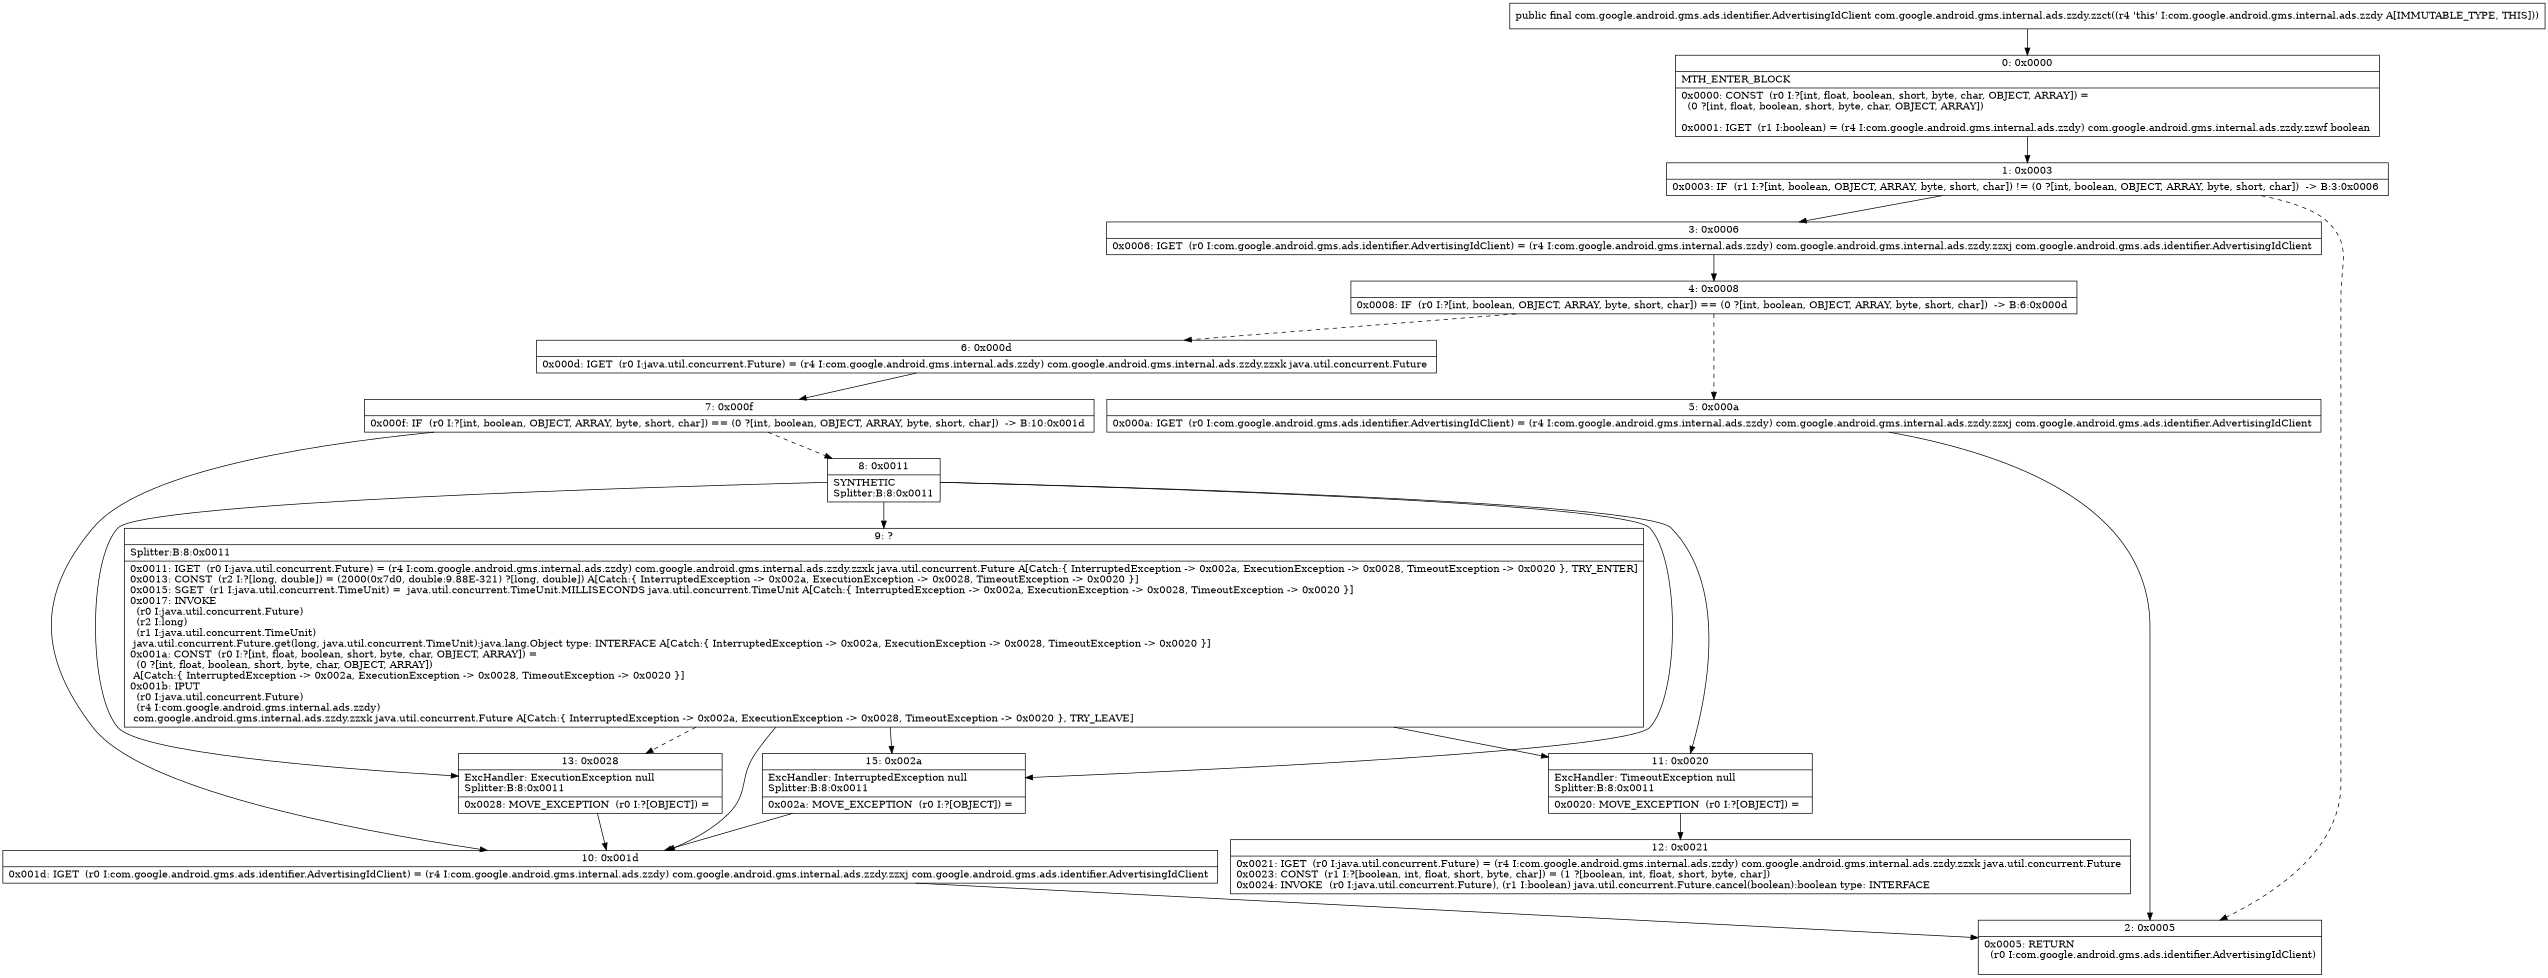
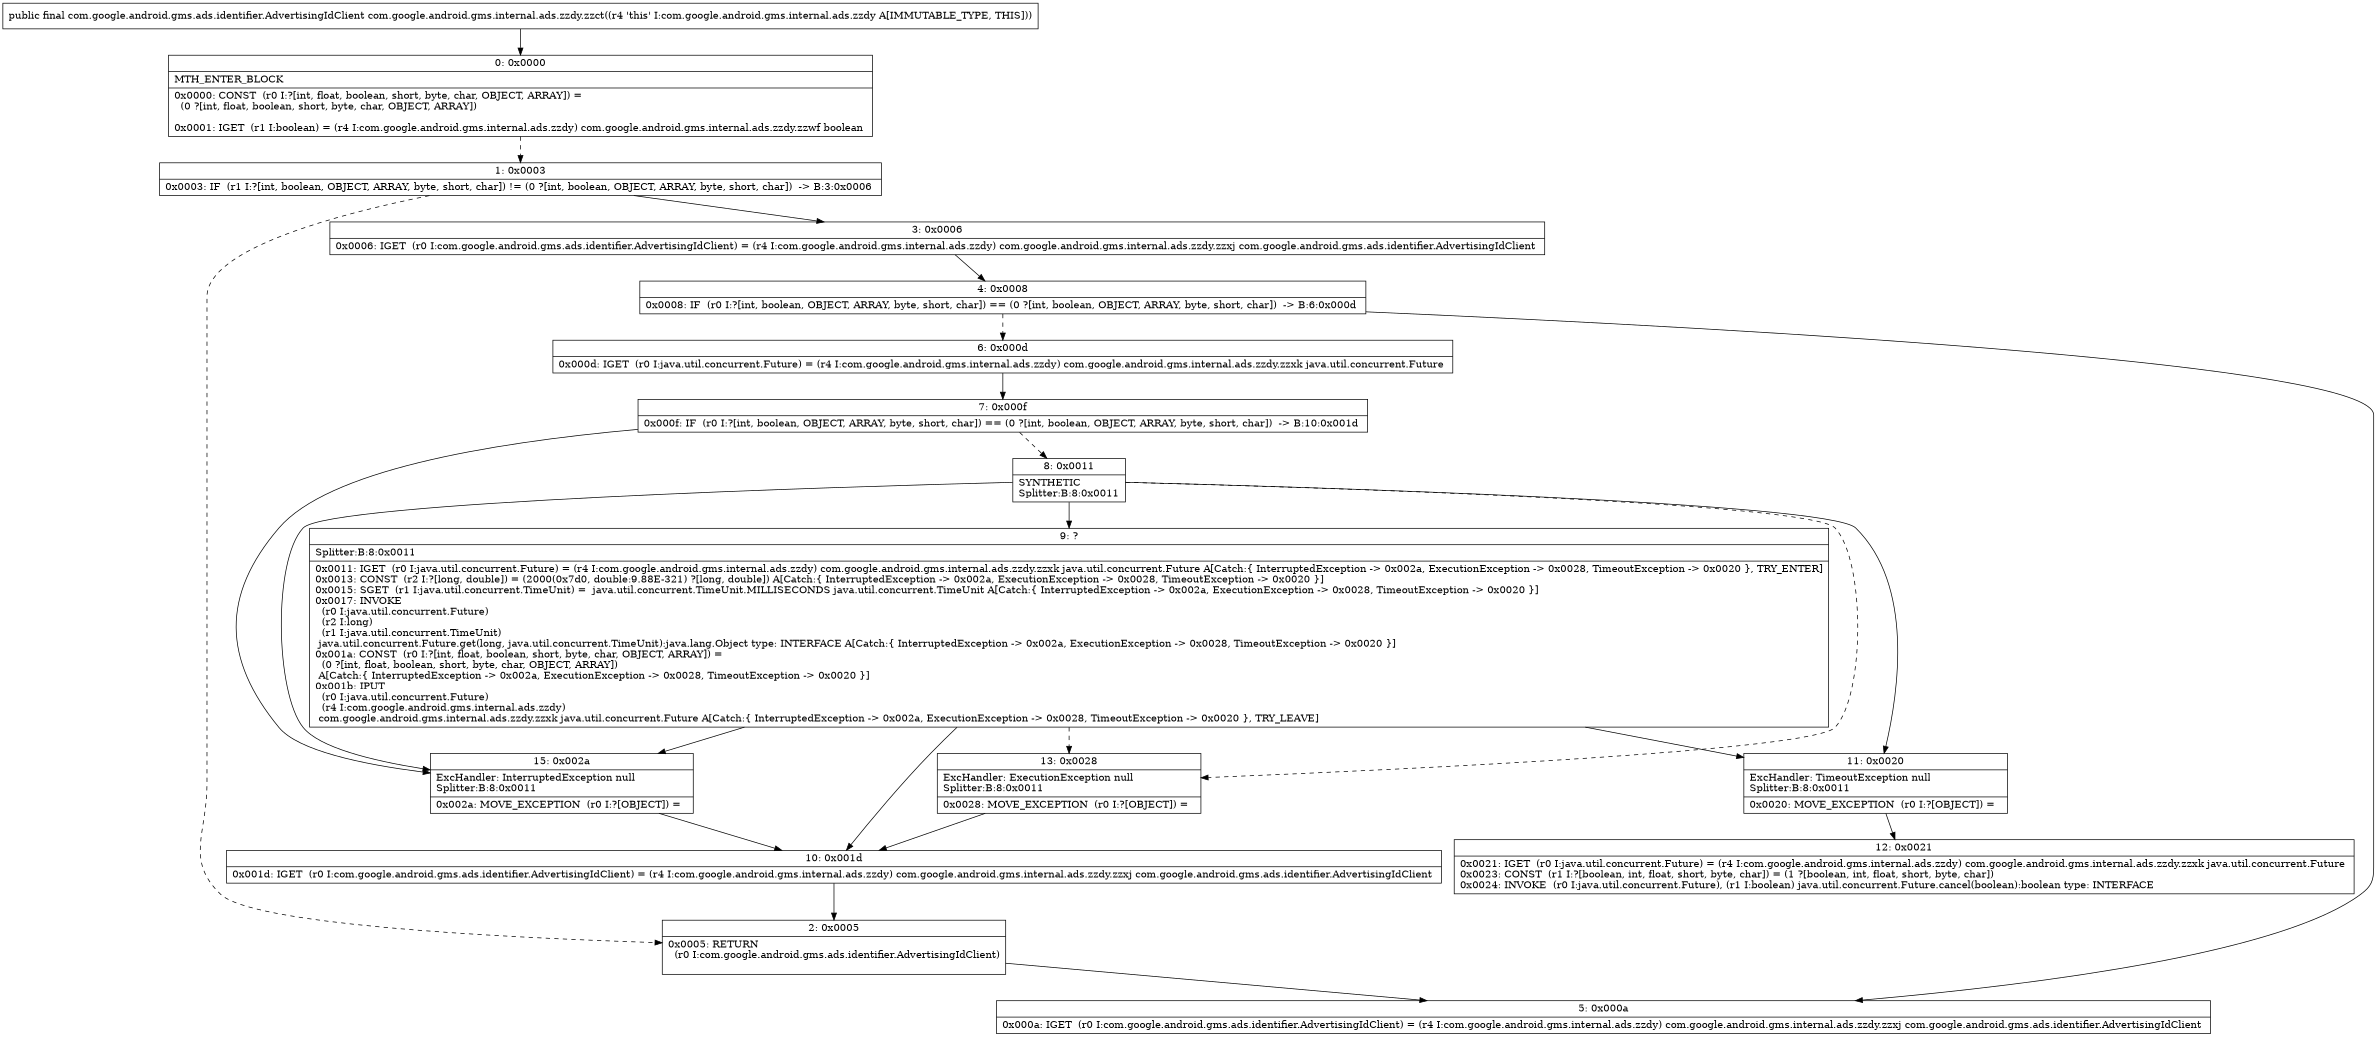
edge "0: 0x0000" -> "1: 0x0003": style solid -> dashed
edge "4: 0x0008" -> "5: 0x000a": style dashed -> solid
edge "8: 0x0011" -> "13: 0x0028": style solid -> dashed
edge "5: 0x000a" -> "2: 0x0005": reversed
edge "7: 0x000f" -> "10: 0x001d": now "7: 0x000f" -> "15: 0x002a"
